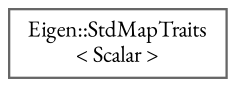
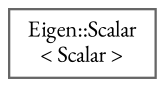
node "Eigen::StdMapTraits < Scalar >": label "Eigen::StdMapTraits < Scalar >" -> "Eigen::Scalar < Scalar >"
